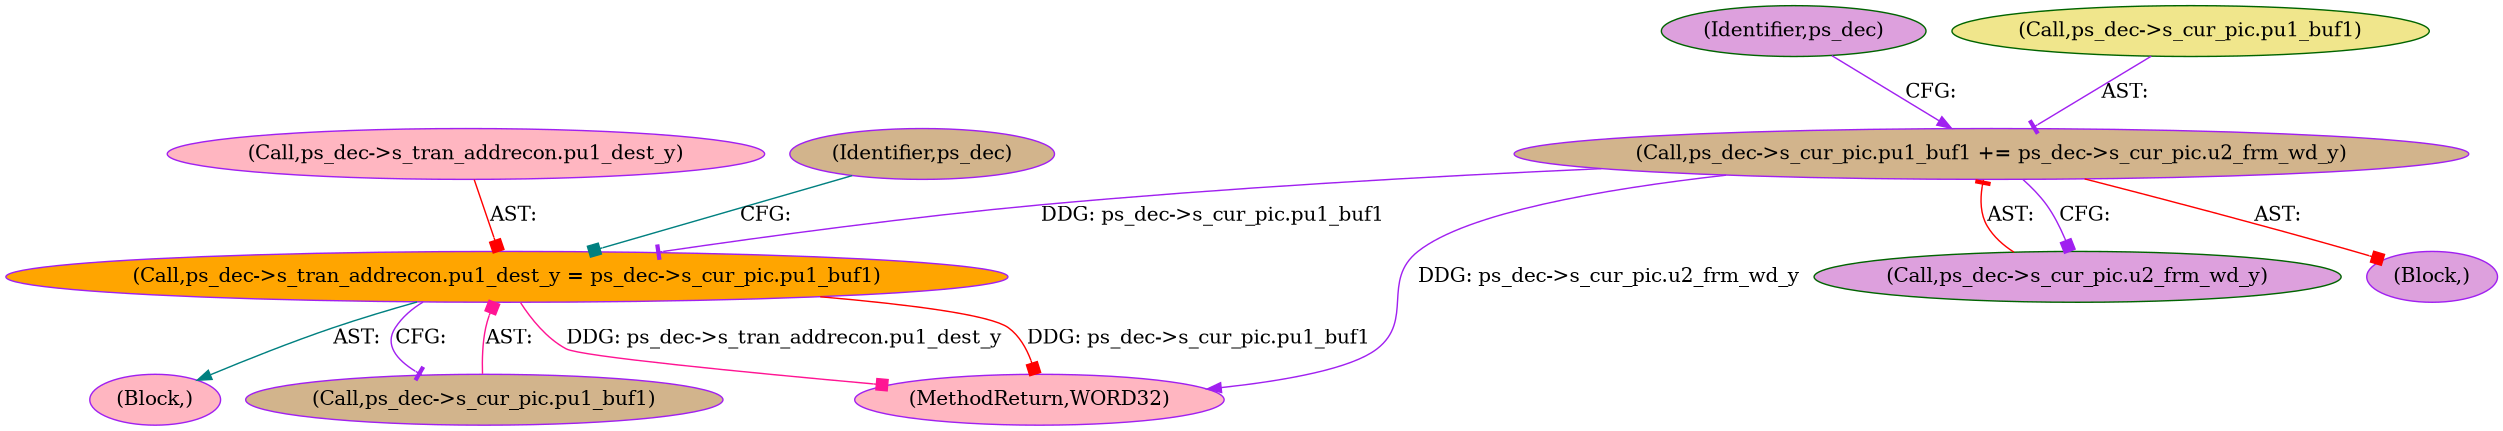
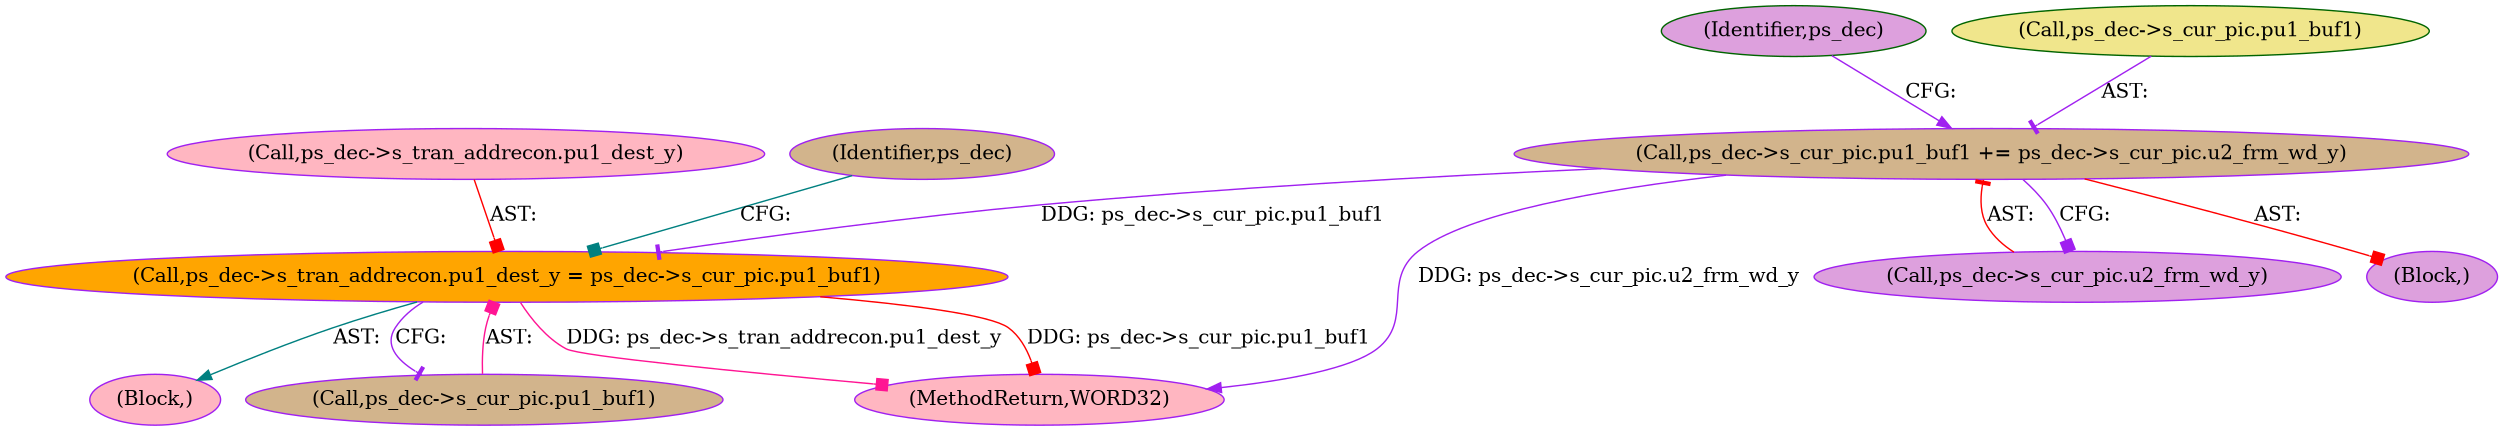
node "(Call,ps_dec->s_cur_pic.u2_frm_wd_y)": color darkgreen -> purple
